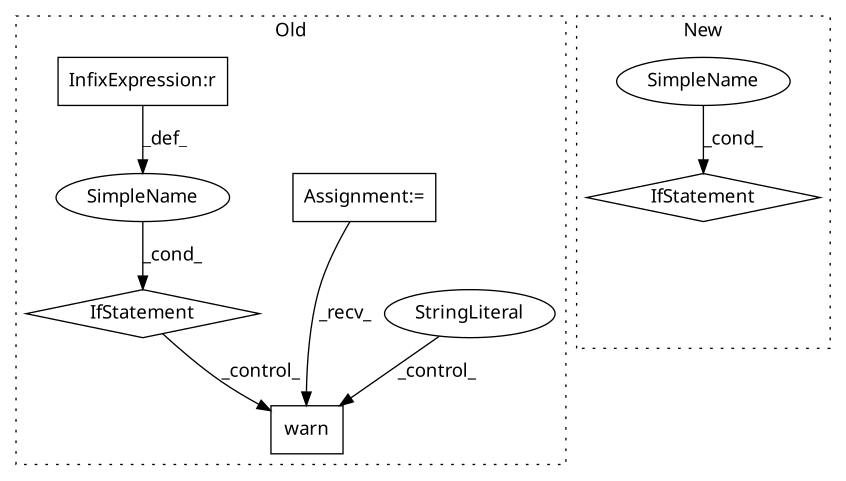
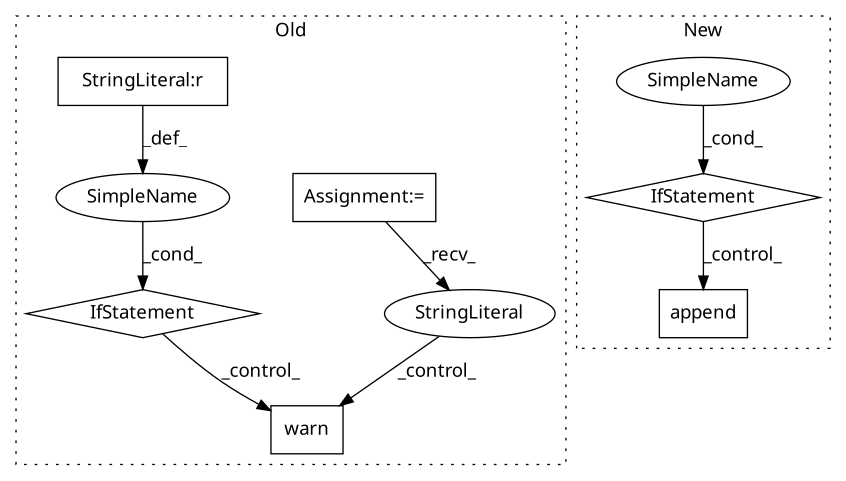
node "InfixExpression:r": label "InfixExpression:r" -> "StringLiteral:r"
edge "Assignment:=" -> "warn": now "Assignment:=" -> "StringLiteral"
node "append": added
